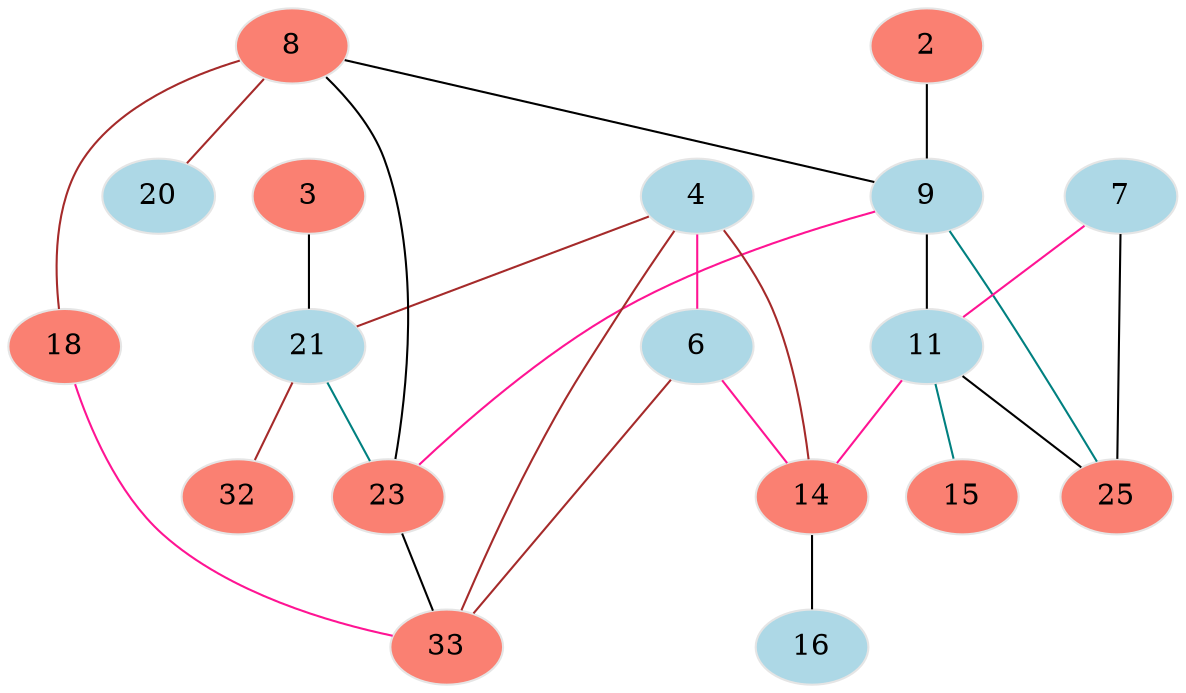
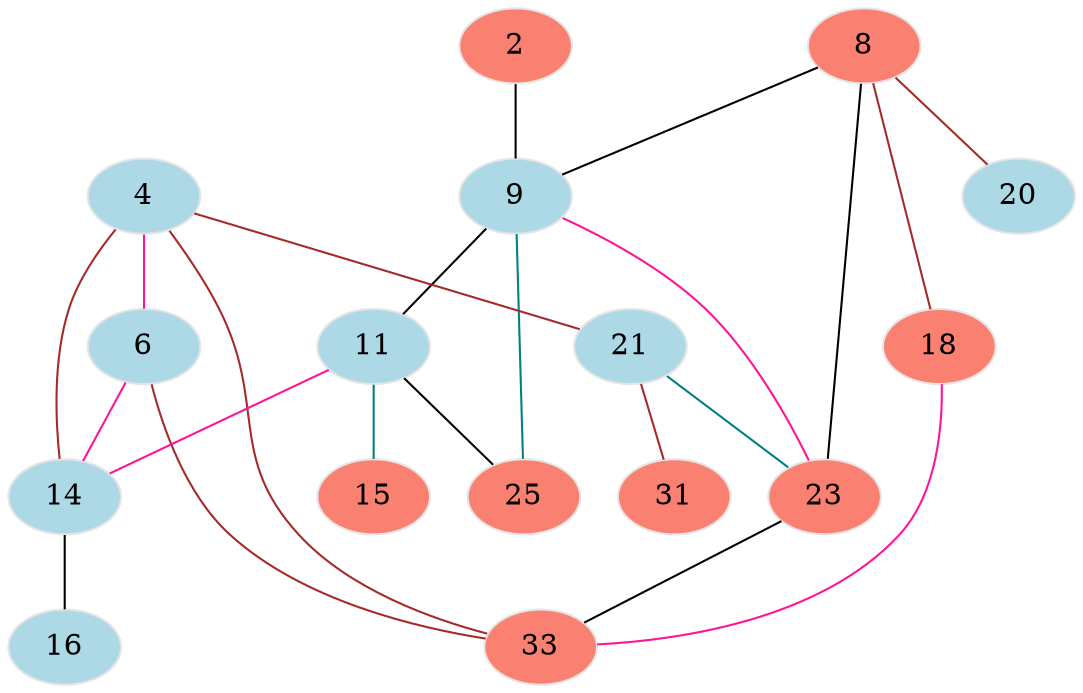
node "3": removed
node "7": removed
node "32": label "32" -> "31"
node "14": fillcolor salmon -> lightblue
